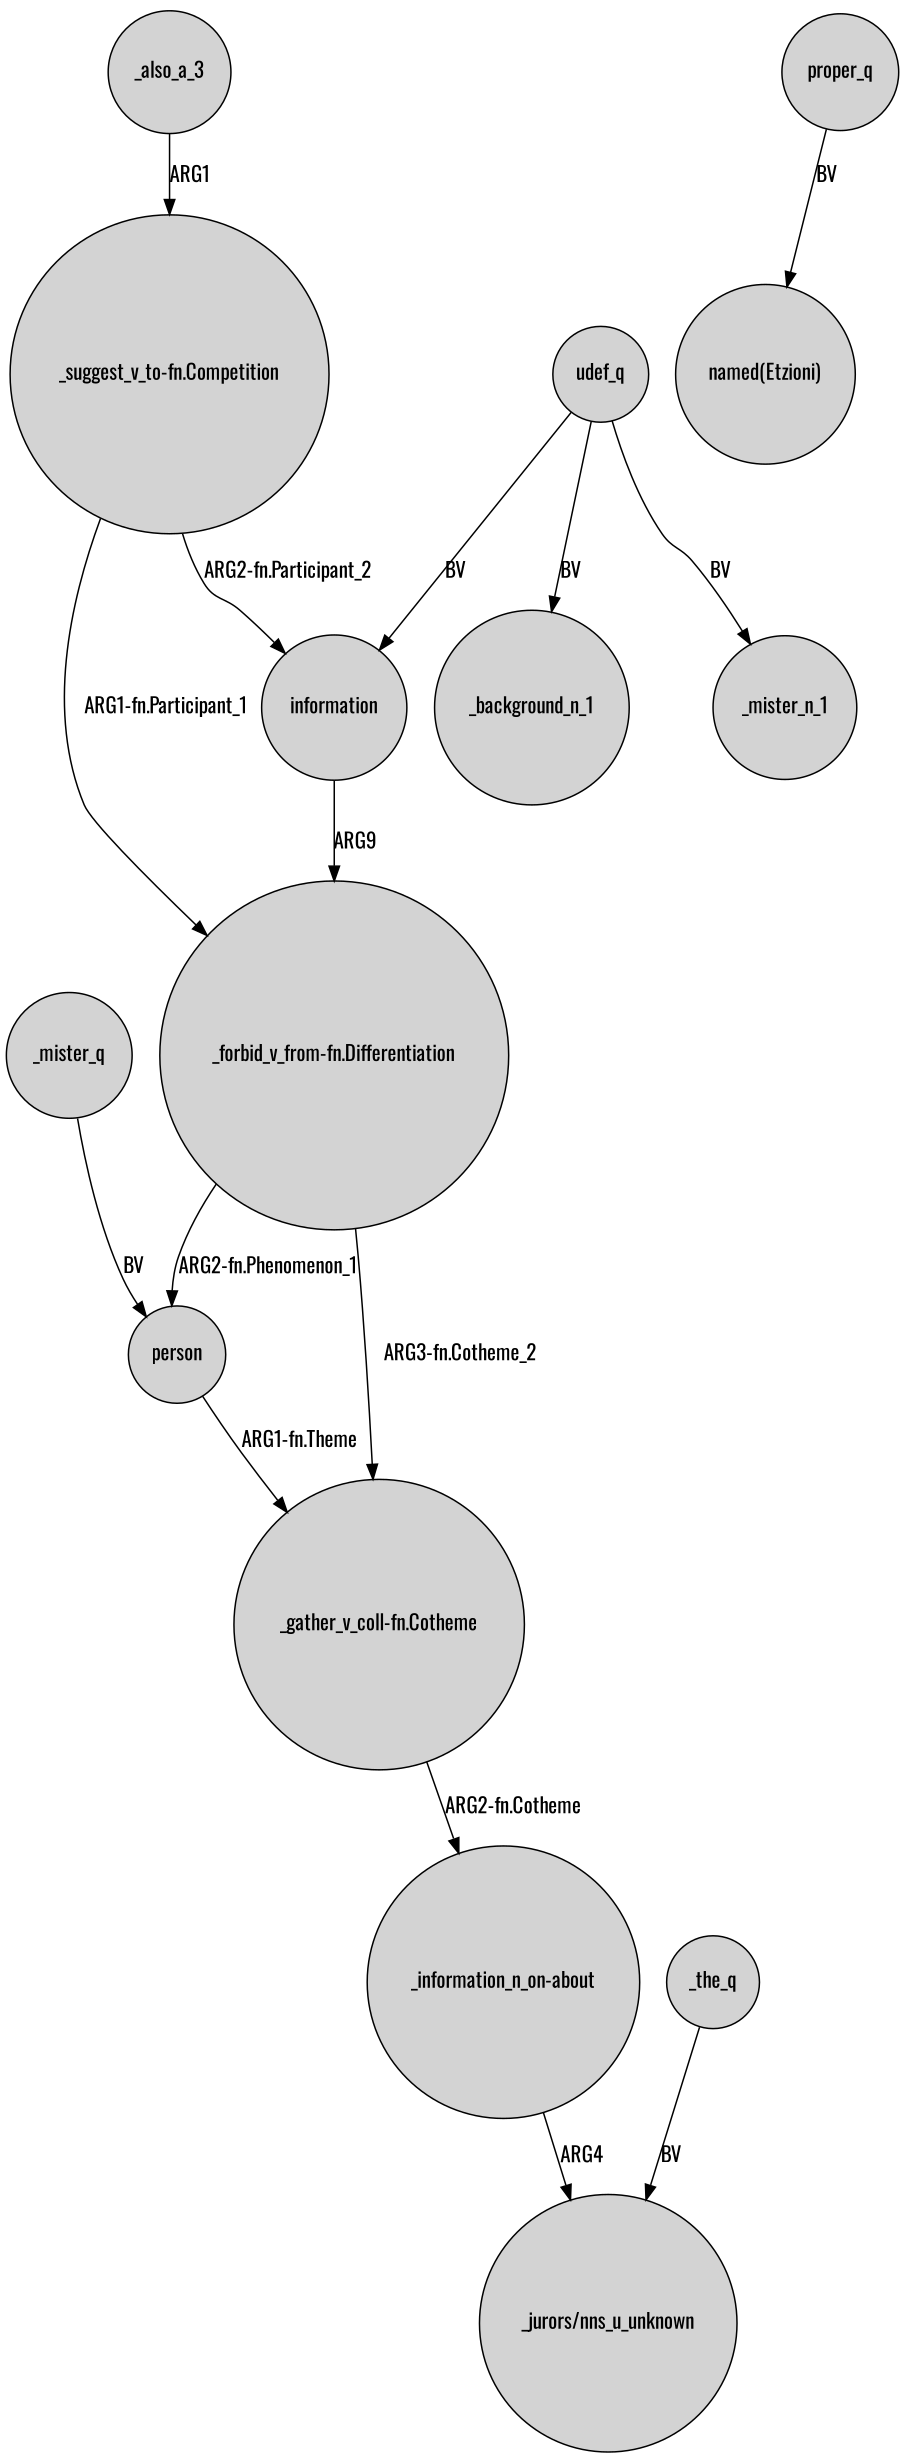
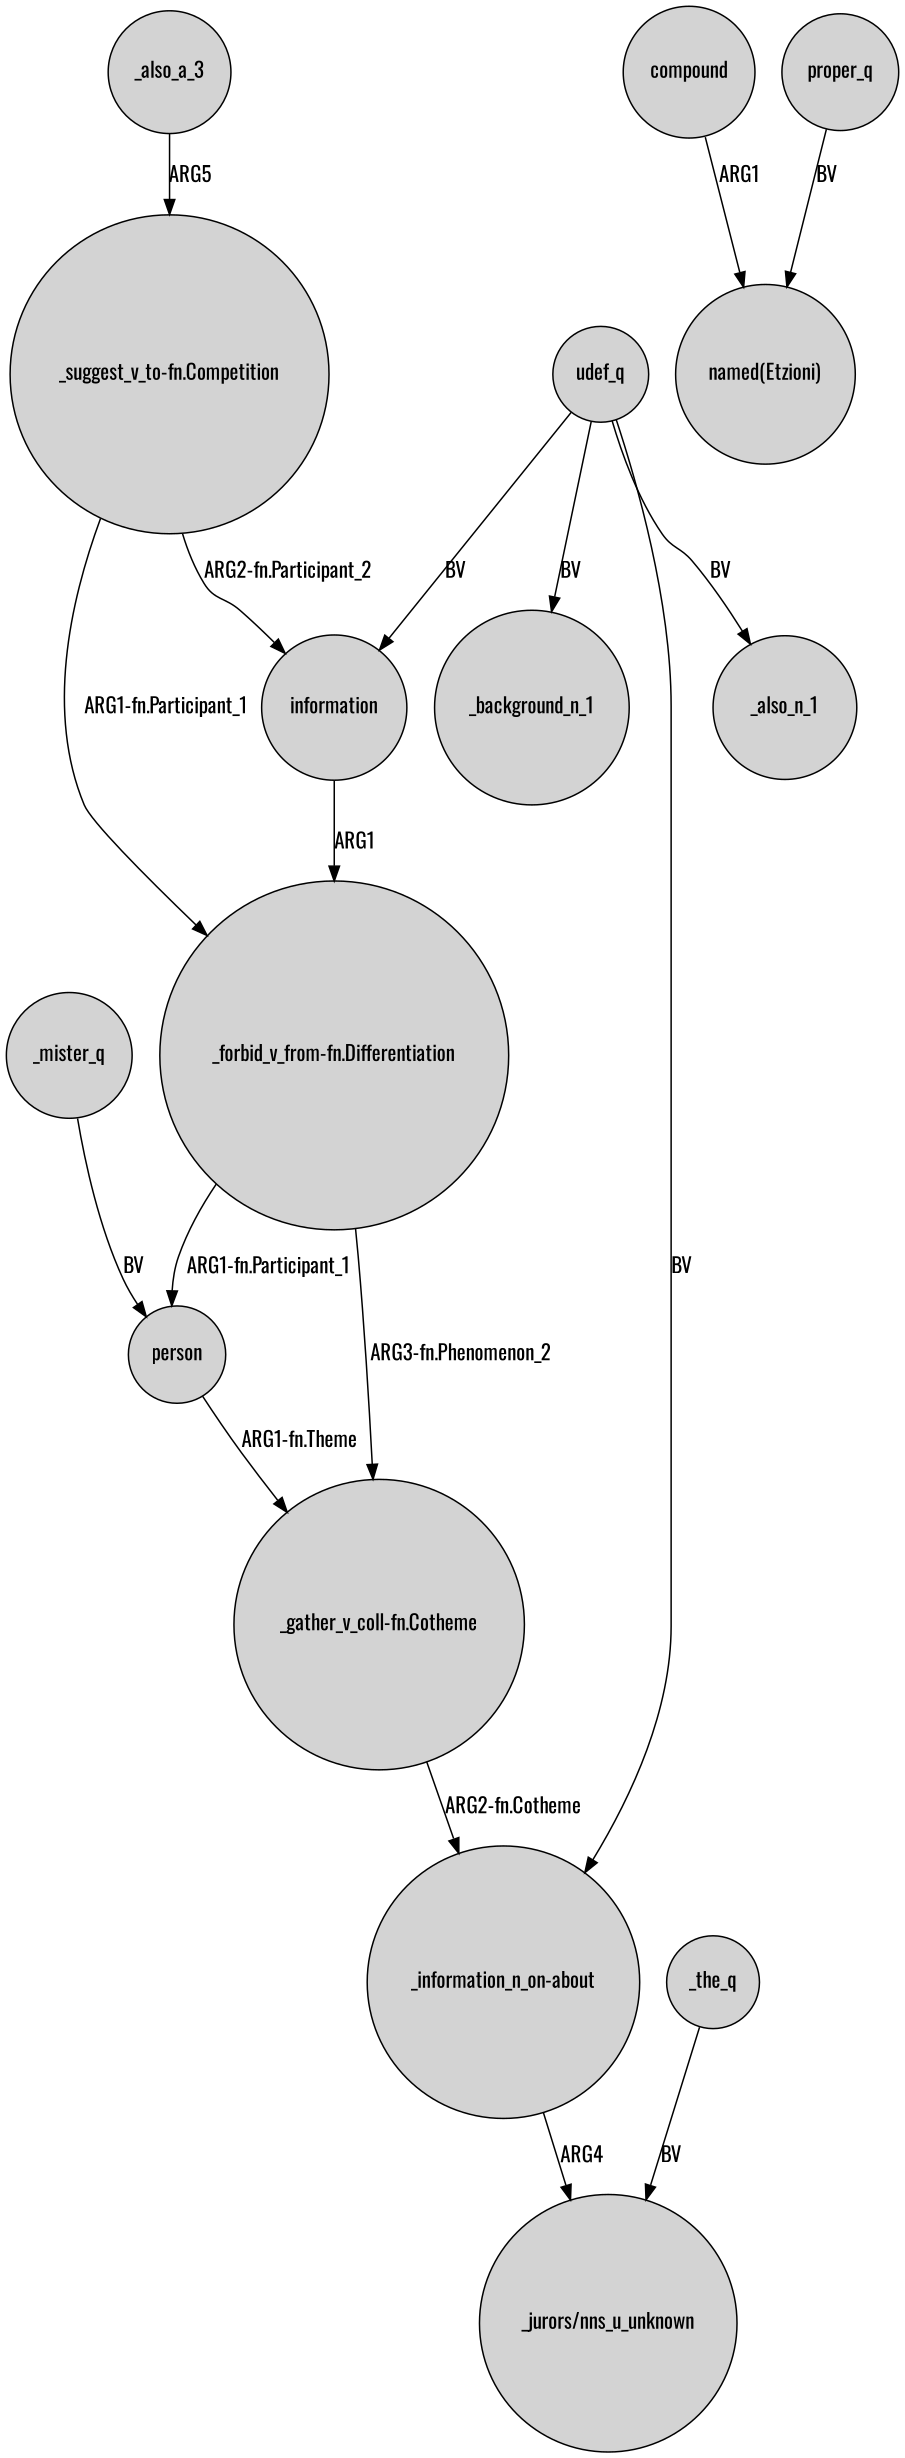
node "compound": added
edge "_also_a_3" -> "_suggest_v_to-fn.Competition": label "ARG1" -> "ARG5"
node "_mister_n_1": label "_mister_n_1" -> "_also_n_1"
edge "information" -> "_forbid_v_from-fn.Differentiation": label "ARG9" -> "ARG1"
edge "udef_q" -> "_information_n_on-about": added, label "BV"
edge "_forbid_v_from-fn.Differentiation" -> "person": label "ARG2-fn.Phenomenon_1" -> "ARG1-fn.Participant_1"
edge "_forbid_v_from-fn.Differentiation" -> "_gather_v_coll-fn.Cotheme": label "ARG3-fn.Cotheme_2" -> "ARG3-fn.Phenomenon_2"
